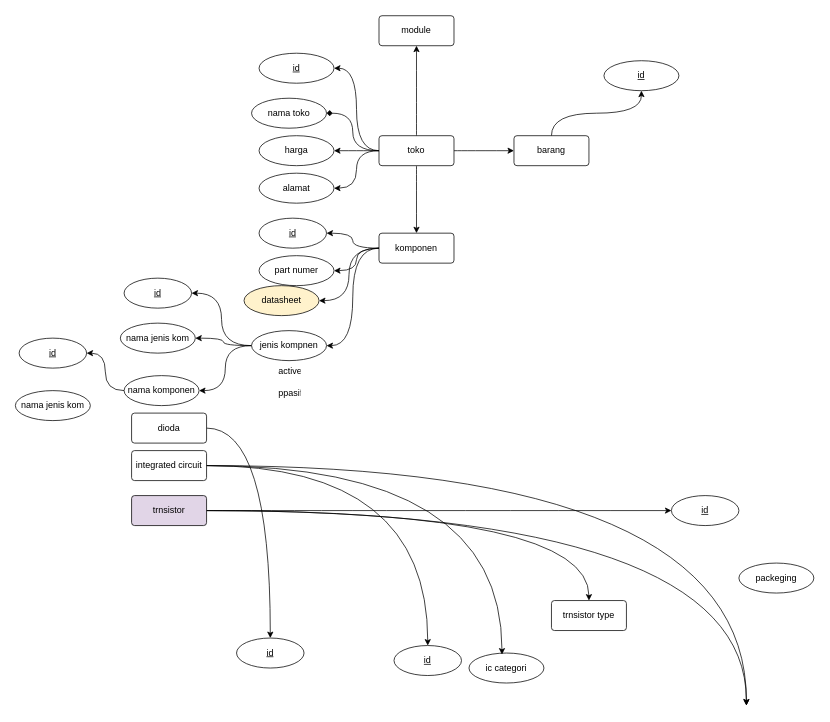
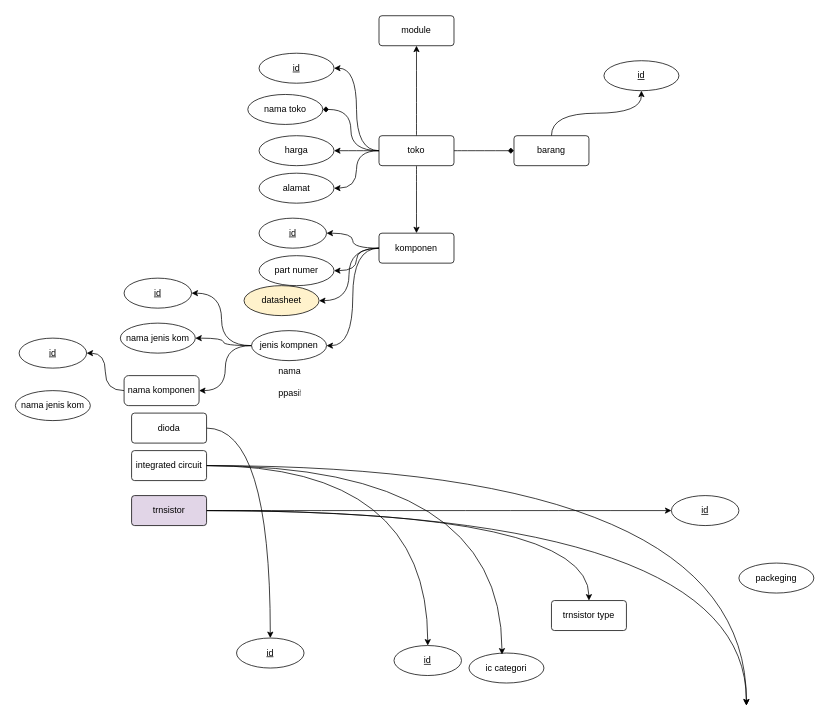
node "nama toko": moved (289, 113) -> (285, 109)
edge "toko" -> "barang": arrowhead classic -> diamond
node "active": label "active" -> "nama"
node "nama komponen": shape ellipse -> rounded rectangle
